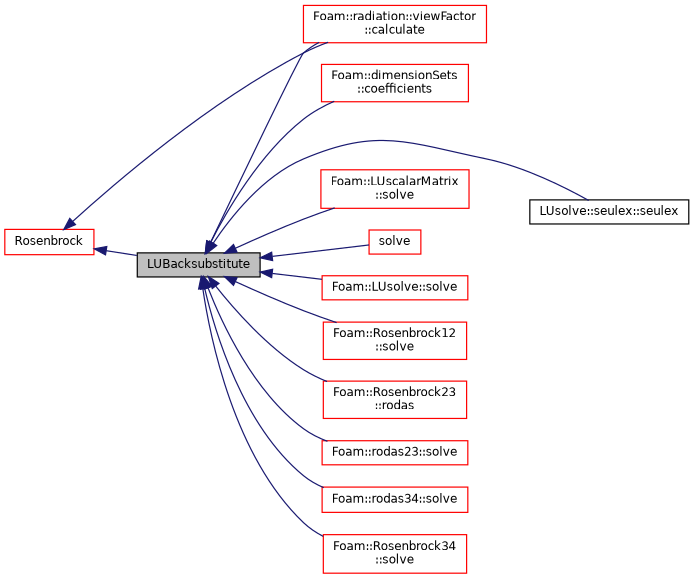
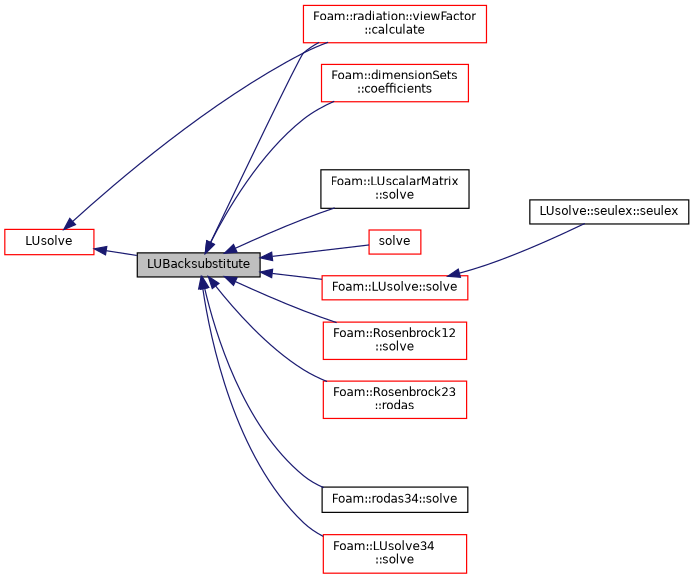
edge "LUsolve::seulex::seulex" -> "LUBacksubstitute": now "LUsolve::seulex::seulex" -> "Foam::LUsolve::solve"
node "Foam::LUscalarMatrix ::solve": color red -> black
node "Rosenbrock": label "Rosenbrock" -> "LUsolve"
node "Foam::rodas23::solve": removed
node "Foam::rodas34::solve": color red -> black
node "Foam::Rosenbrock34 ::solve": label "Foam::Rosenbrock34 ::solve" -> "Foam::LUsolve34 ::solve"
